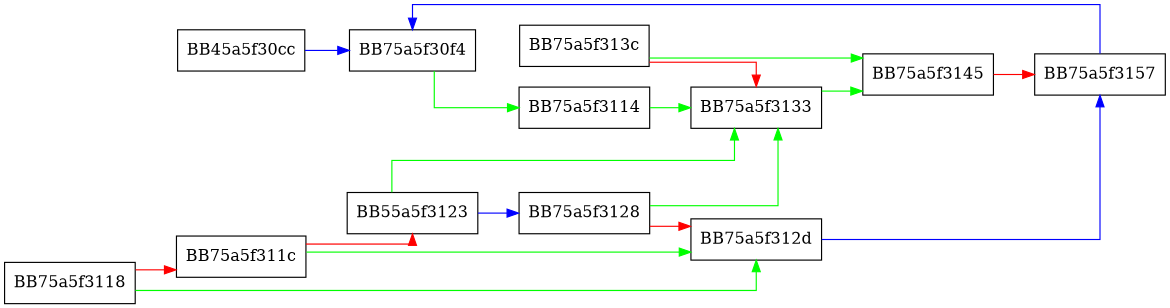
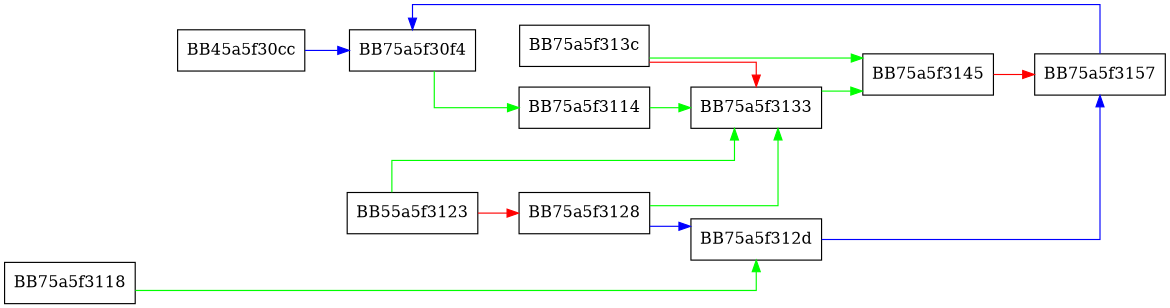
edge "BB55a5f3123" -> "BB75a5f3128": color blue -> red
edge "BB75a5f3128" -> "BB75a5f312d": color red -> blue
node "BB75a5f311c": removed
